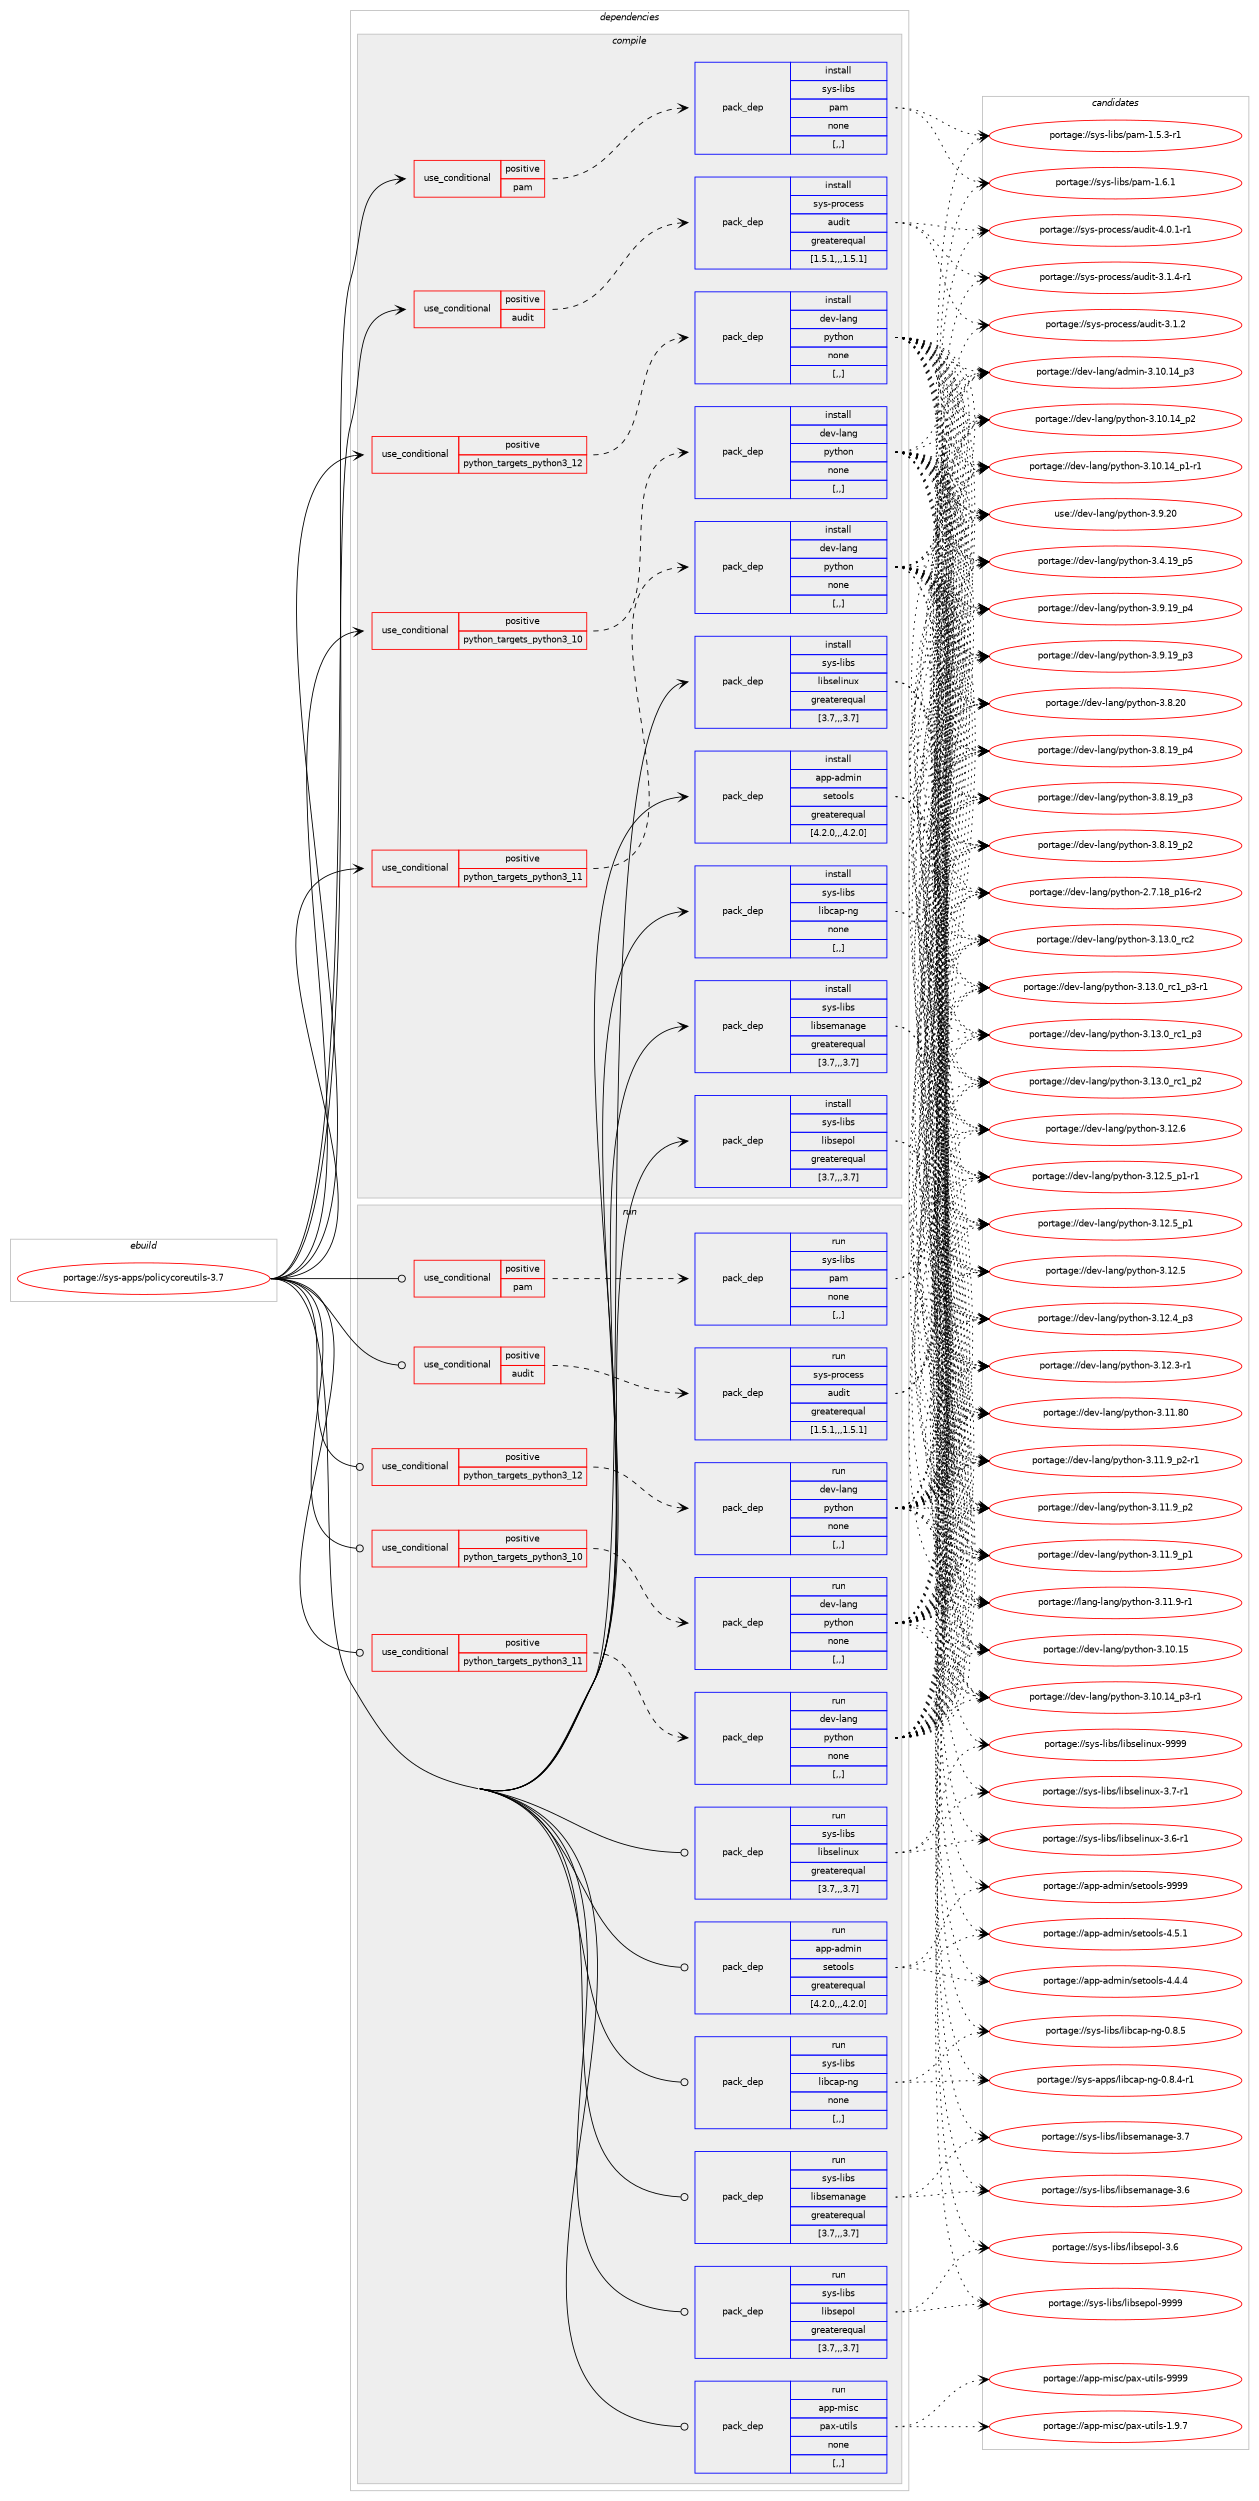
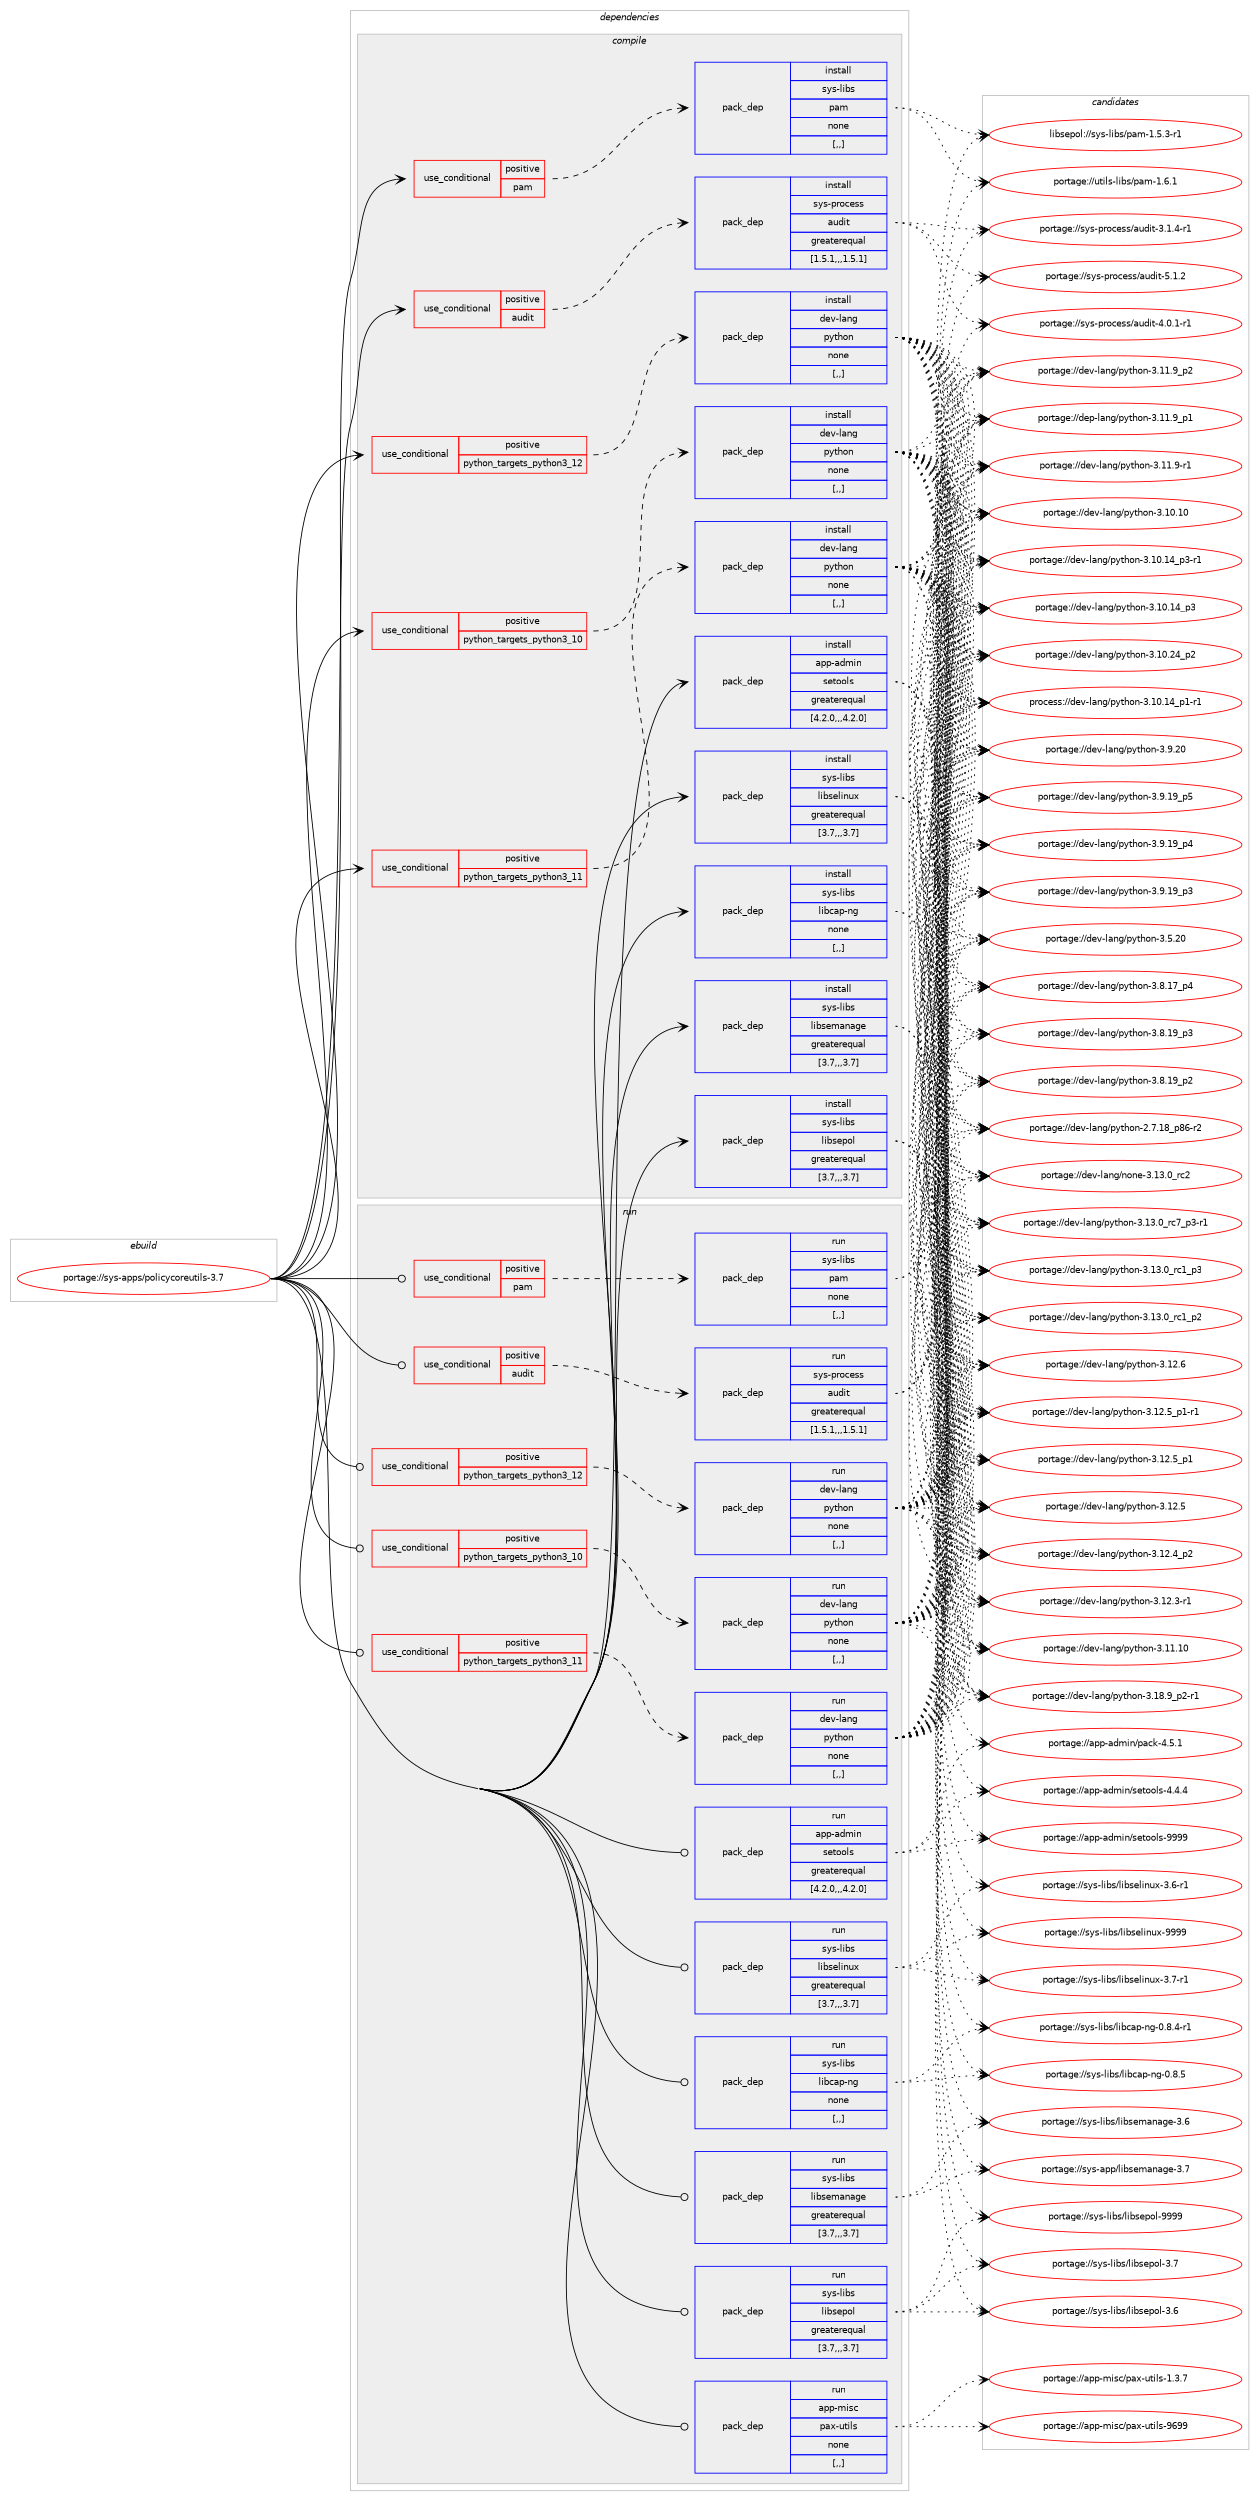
node "portage://sys-libs/pam-1.5.3-r1": label "portage://sys-libs/pam-1.5.3-r1" -> "libsepol://sys-libs/pam-1.5.3-r1"
node "portage://sys-libs/pam-1.6.1": label "portage://sys-libs/pam-1.6.1" -> "portage://utils-libs/pam-1.6.1"
node "portage://sys-process/audit-3.1.2": label "portage://sys-process/audit-3.1.2" -> "portage://sys-process/audit-5.1.2"
node "portage://dev-lang/admin-3.10.14_p3": label "portage://dev-lang/admin-3.10.14_p3" -> "portage://dev-lang/python-3.10.14_p3"
node "portage://dev-lang/python-3.10.14_p2": label "portage://dev-lang/python-3.10.14_p2" -> "portage://dev-lang/python-3.10.24_p2"
node "portage://dev-lang/python-3.10.14_p1-r1": label "portage://dev-lang/python-3.10.14_p1-r1" -> "process://dev-lang/python-3.10.14_p1-r1"
node "use://dev-lang/python-3.9.20": label "use://dev-lang/python-3.9.20" -> "portage://dev-lang/python-3.9.20"
node "portage://dev-lang/python-3.4.19_p5": label "portage://dev-lang/python-3.4.19_p5" -> "portage://dev-lang/python-3.9.19_p5"
node "portage://dev-lang/python-3.8.20": label "portage://dev-lang/python-3.8.20" -> "portage://dev-lang/python-3.5.20"
node "portage://dev-lang/python-3.8.19_p4": label "portage://dev-lang/python-3.8.19_p4" -> "portage://dev-lang/python-3.8.17_p4"
node "portage://dev-lang/python-2.7.18_p16-r2": label "portage://dev-lang/python-2.7.18_p16-r2" -> "portage://dev-lang/python-2.7.18_p86-r2"
node "portage://dev-lang/python-3.13.0_rc2": label "portage://dev-lang/python-3.13.0_rc2" -> "portage://dev-lang/none-3.13.0_rc2"
node "portage://dev-lang/python-3.13.0_rc1_p3-r1": label "portage://dev-lang/python-3.13.0_rc1_p3-r1" -> "portage://dev-lang/python-3.13.0_rc7_p3-r1"
node "portage://dev-lang/python-3.12.4_p3": label "portage://dev-lang/python-3.12.4_p3" -> "portage://dev-lang/python-3.12.4_p2"
node "portage://dev-lang/python-3.11.80": label "portage://dev-lang/python-3.11.80" -> "portage://dev-lang/python-3.11.10"
node "portage://dev-lang/python-3.11.9_p2-r1": label "portage://dev-lang/python-3.11.9_p2-r1" -> "portage://dev-lang/python-3.18.9_p2-r1"
node "portage://dev-lang/python-3.11.9_p1": label "portage://dev-lang/python-3.11.9_p1" -> "portage://dep-lang/python-3.11.9_p1"
node "portage://lang-lang/python-3.11.9-r1": label "portage://lang-lang/python-3.11.9-r1" -> "portage://dev-lang/python-3.11.9-r1"
node "portage://dev-lang/python-3.10.15": label "portage://dev-lang/python-3.10.15" -> "portage://dev-lang/python-3.10.10"
node "portage://app-admin/setools-4.5.1": label "portage://app-admin/setools-4.5.1" -> "portage://app-admin/pack-4.5.1"
node "portage://sys-apps/libcap-ng-0.8.4-r1": label "portage://sys-apps/libcap-ng-0.8.4-r1" -> "portage://sys-libs/libcap-ng-0.8.4-r1"
node "portage://sys-libs/libsemanage-3.7": label "portage://sys-libs/libsemanage-3.7" -> "portage://sys-app/libsemanage-3.7"
node "portage://sys-libs/libsepol-3.7": added
node "portage://app-misc/pax-utils-9999": label "portage://app-misc/pax-utils-9999" -> "portage://app-misc/pax-utils-9699"
node "portage://app-misc/pax-utils-1.9.7": label "portage://app-misc/pax-utils-1.9.7" -> "portage://app-misc/pax-utils-1.3.7"
